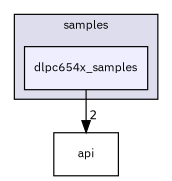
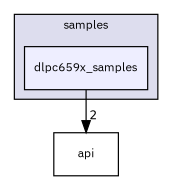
node "dlpc654x_samples": label "dlpc654x_samples" -> "dlpc659x_samples"
